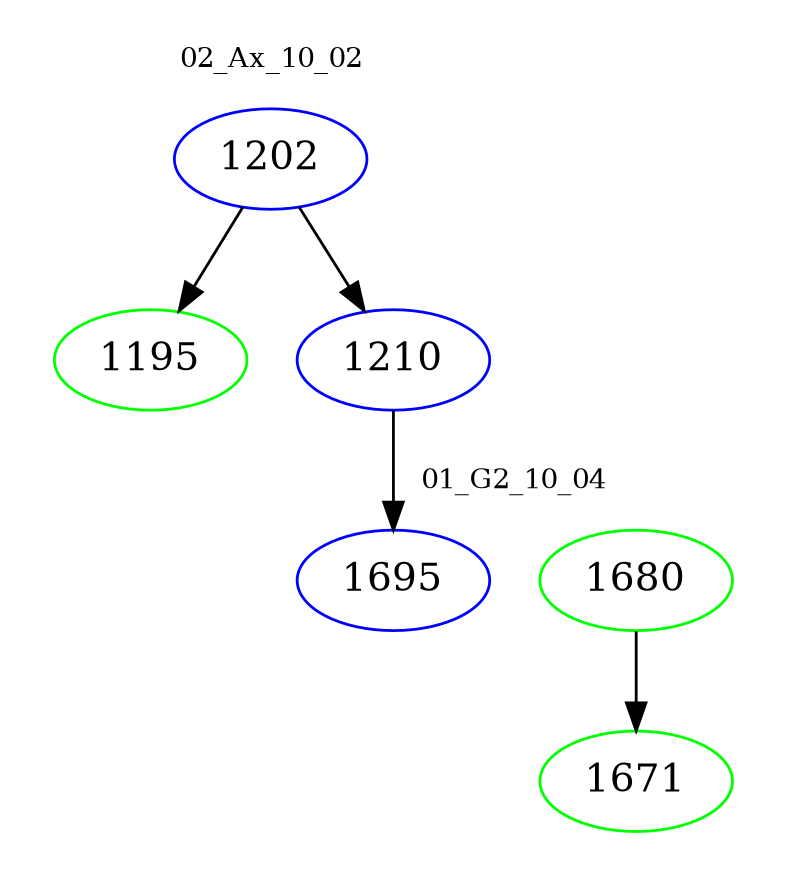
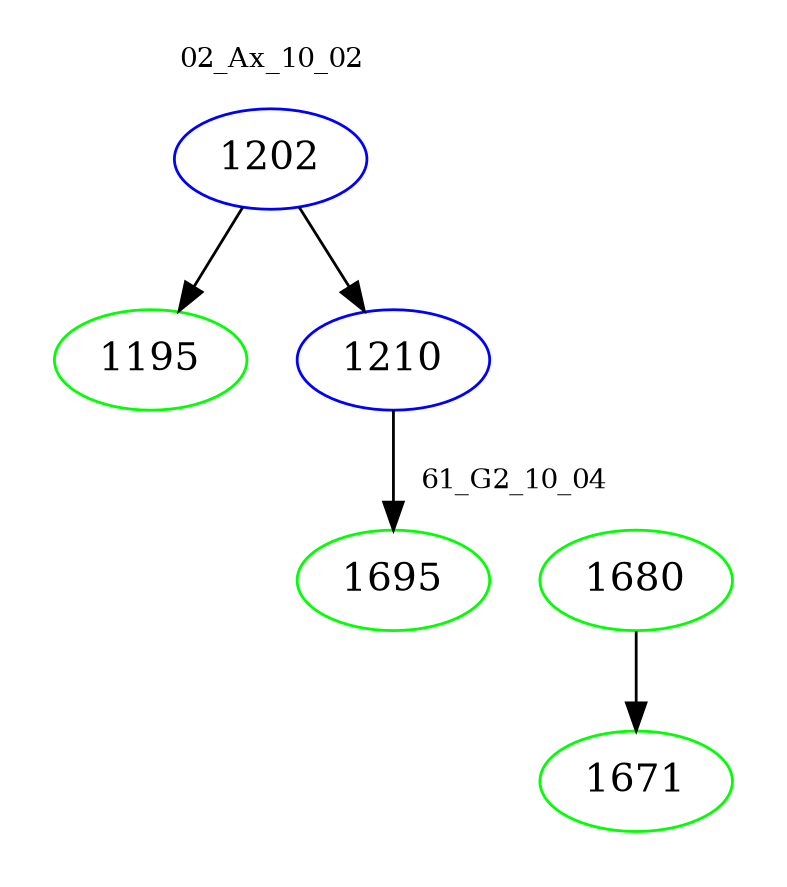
cluster "01_G2_10_04": label "01_G2_10_04" -> "61_G2_10_04"
node "1695": color blue -> green
